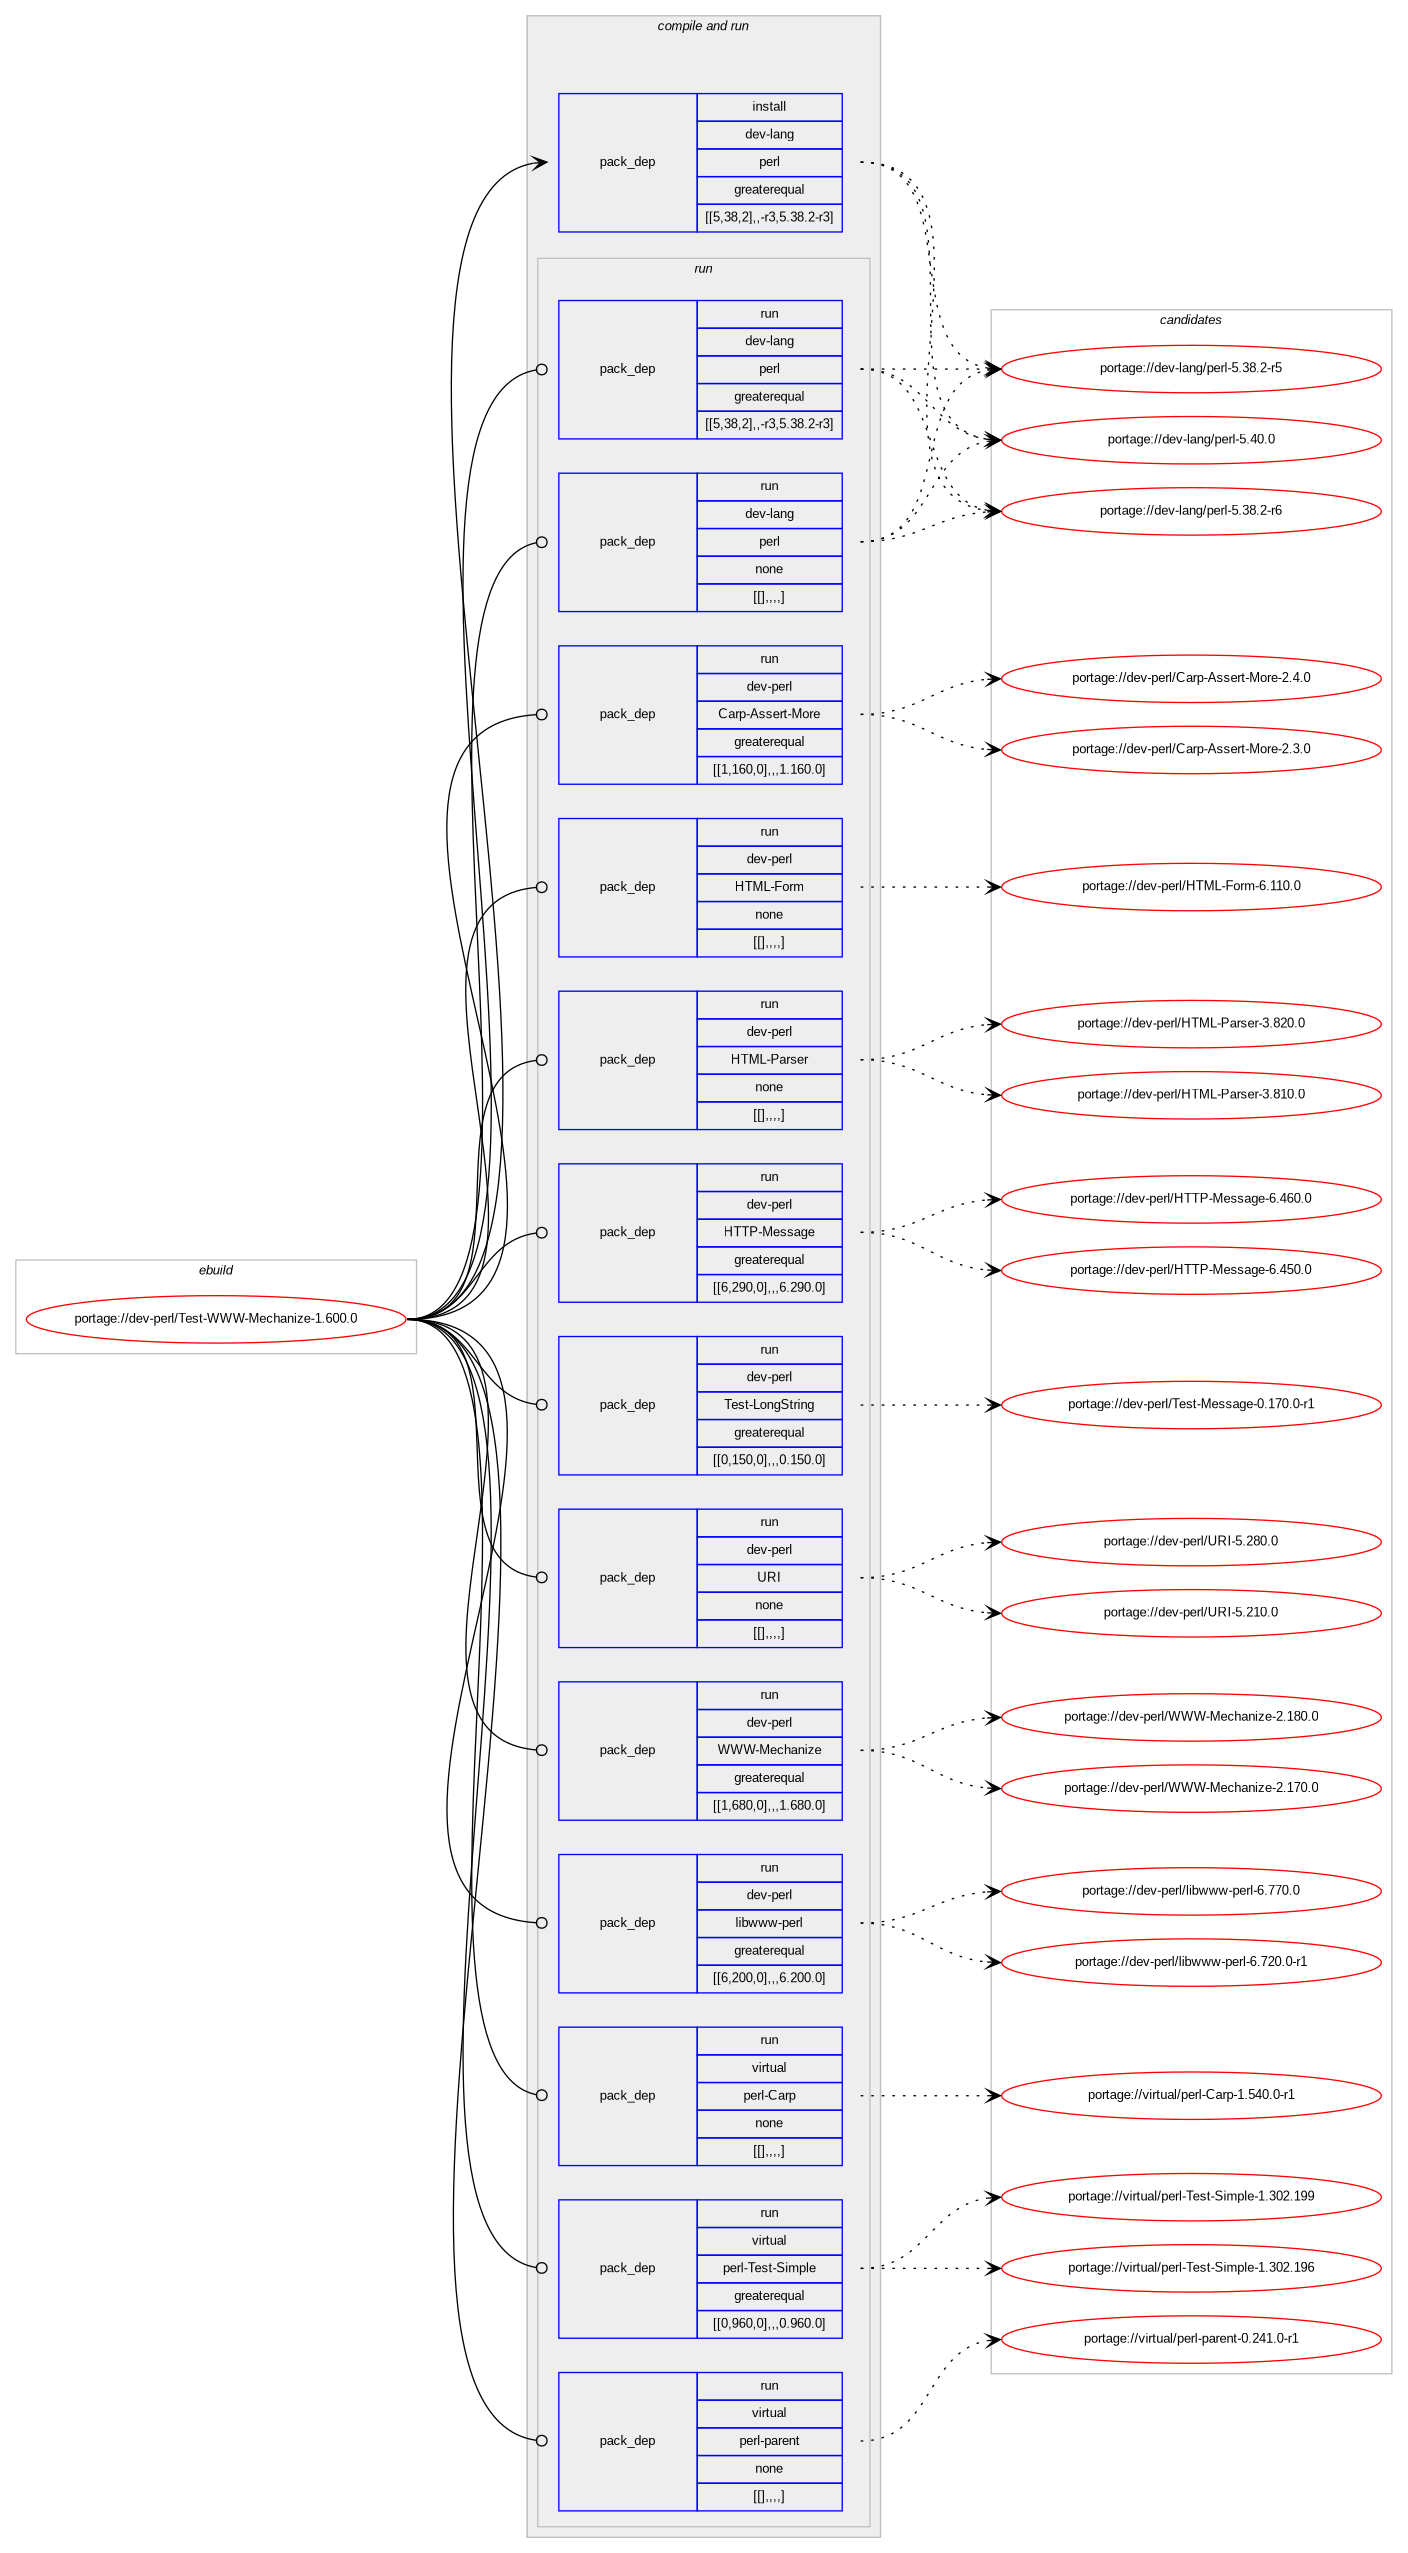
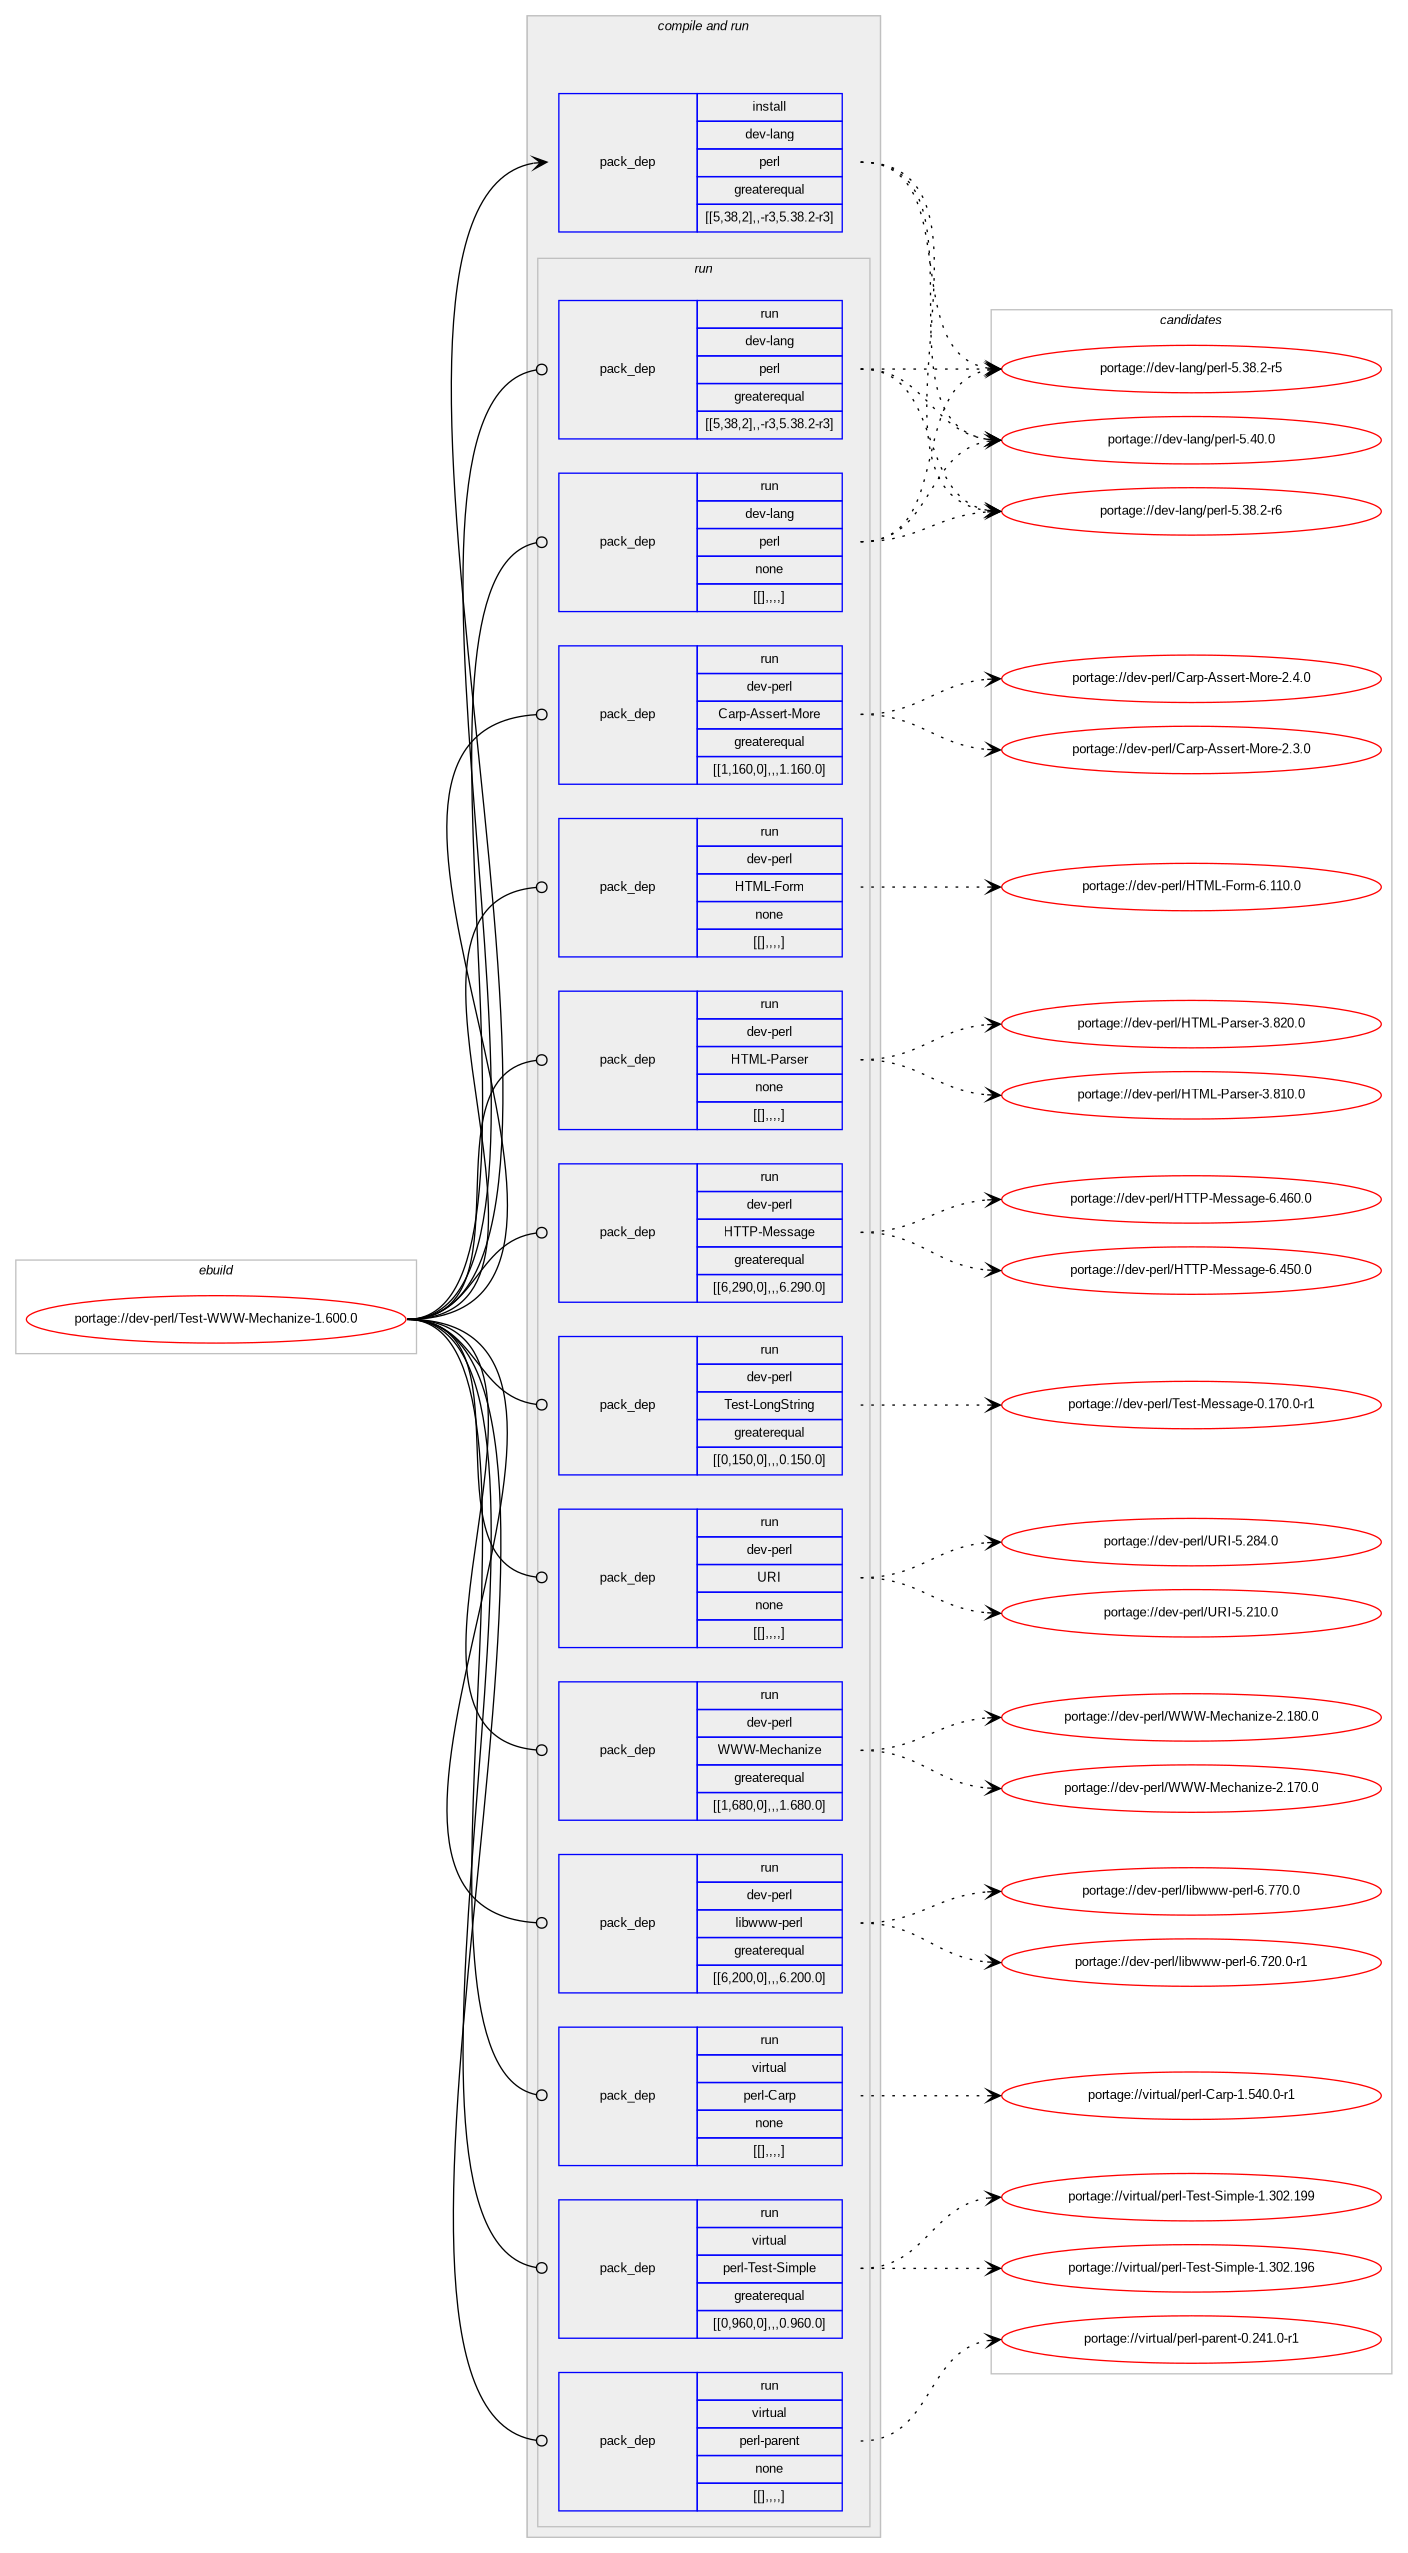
node "portage://dev-perl/URI-5.280.0": label "portage://dev-perl/URI-5.280.0" -> "portage://dev-perl/URI-5.284.0"
